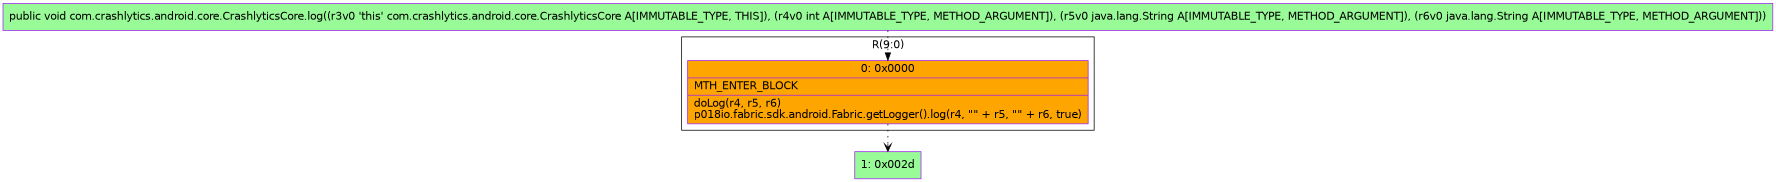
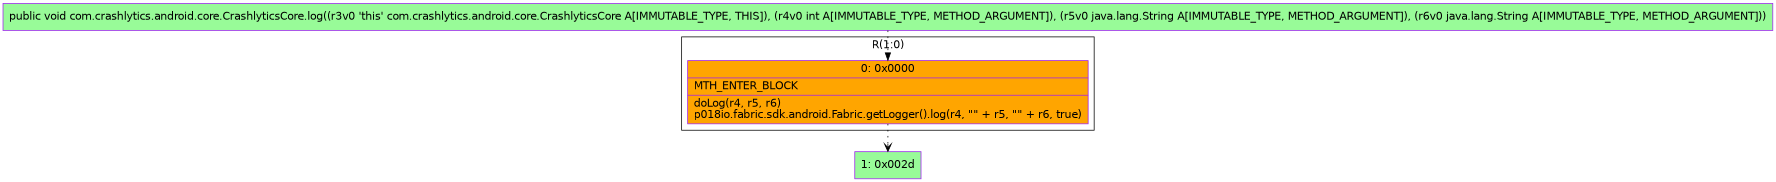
cluster "R(9:0)": label "R(9:0)" -> "R(1:0)"
